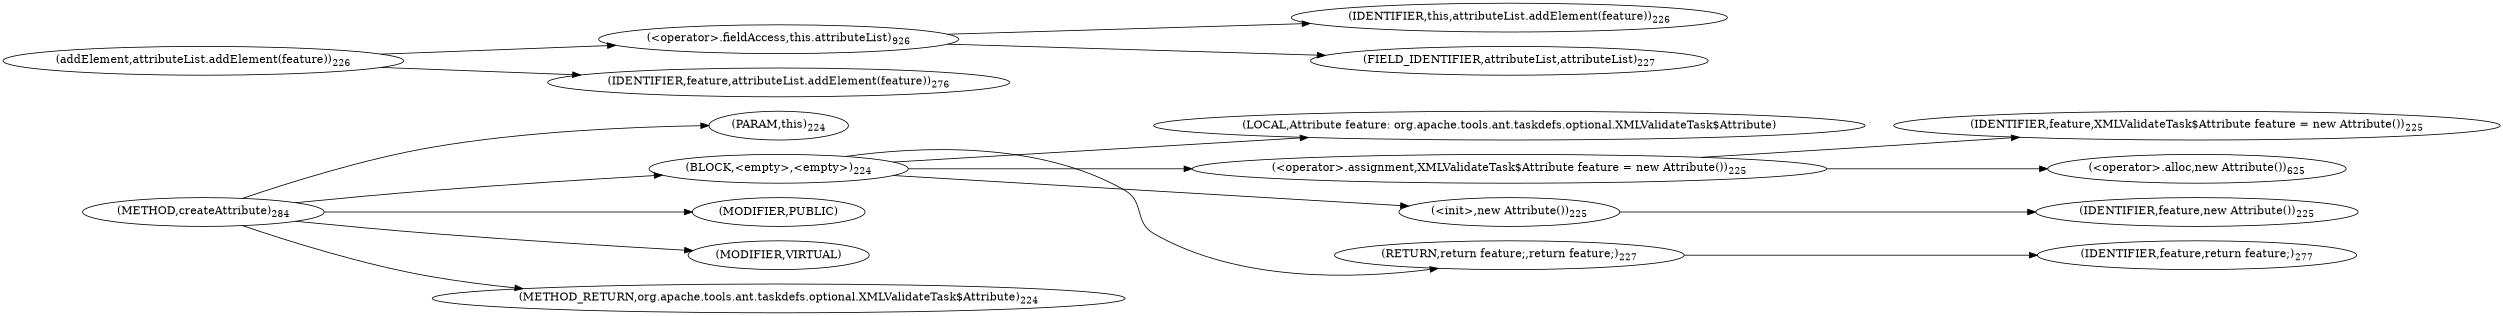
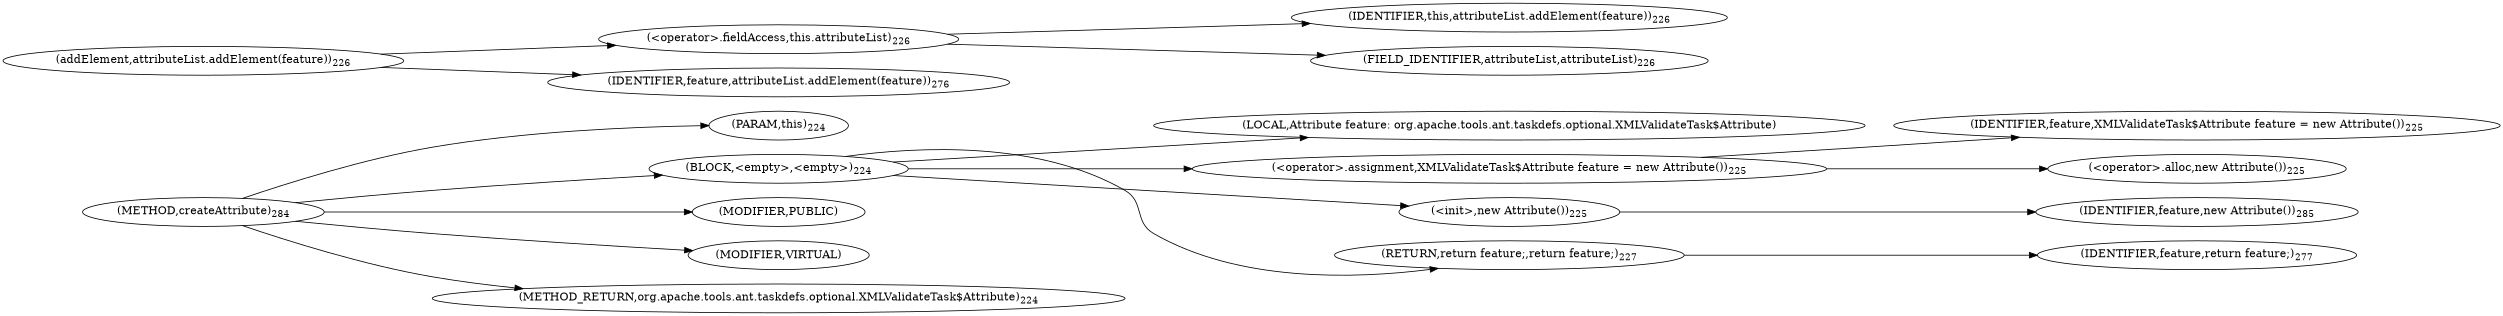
node "(<operator>.fieldAccess,this.attributeList)": text "926" -> "226"
node "(FIELD_IDENTIFIER,attributeList,attributeList)": text "227" -> "226"
node "(<operator>.alloc,new Attribute())": text "625" -> "225"
node "(IDENTIFIER,feature,new Attribute())": text "225" -> "285"
